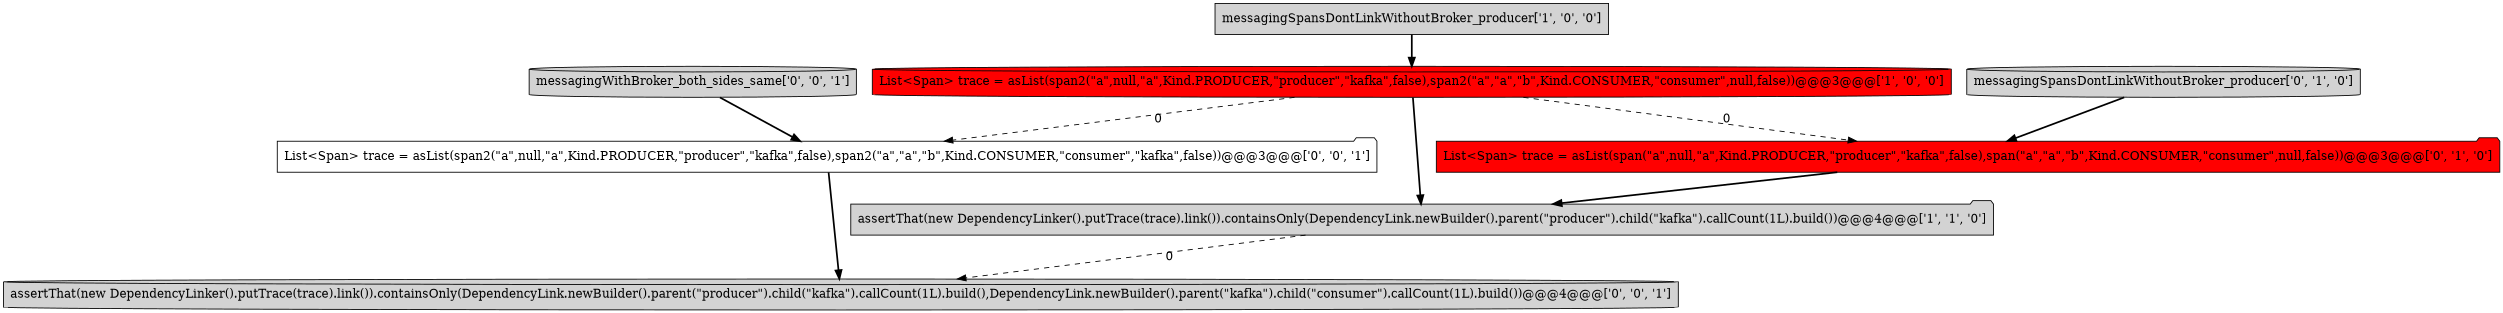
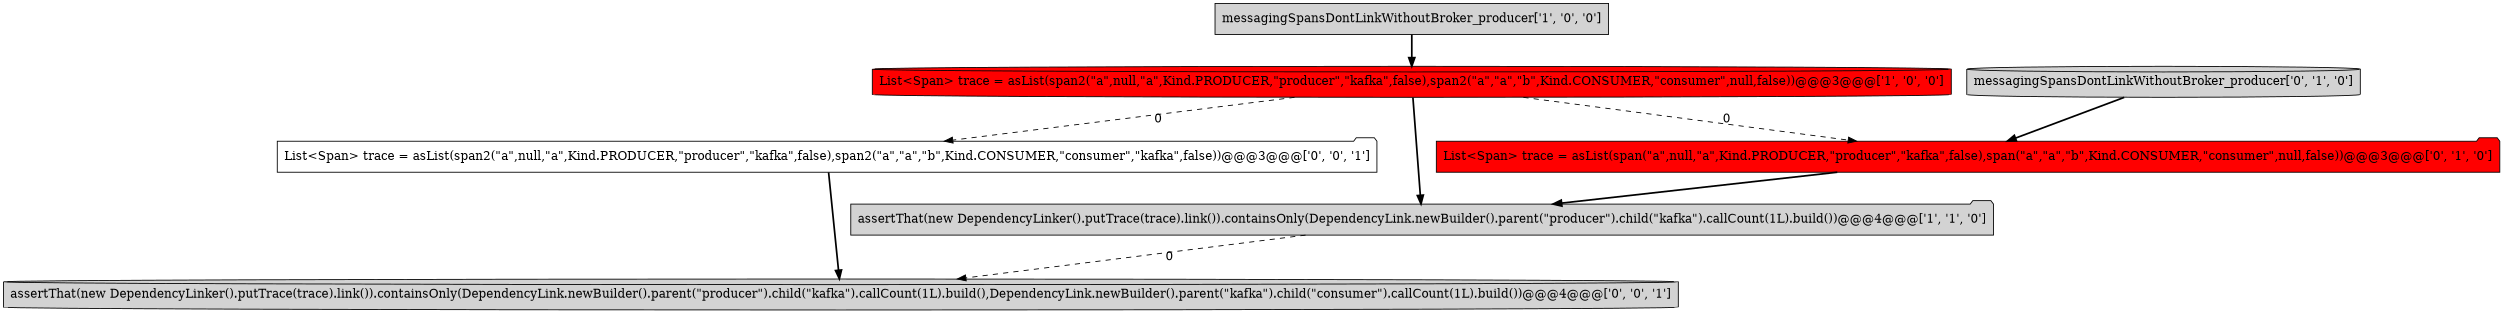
node "messagingWithBroker_both_sides_same['0', '0', '1']": removed
